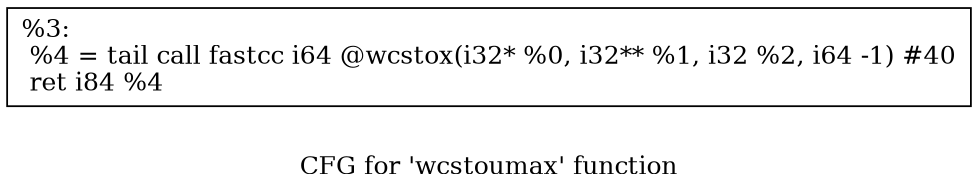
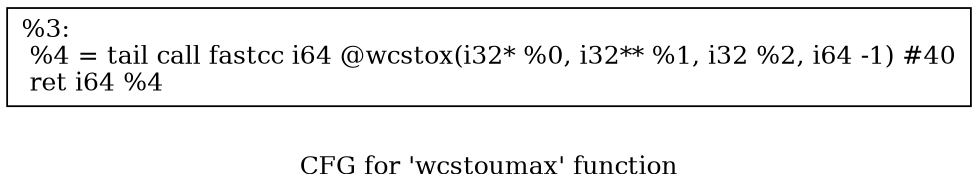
node "%3:": text "ret i84 %4" -> "ret i64 %4"
